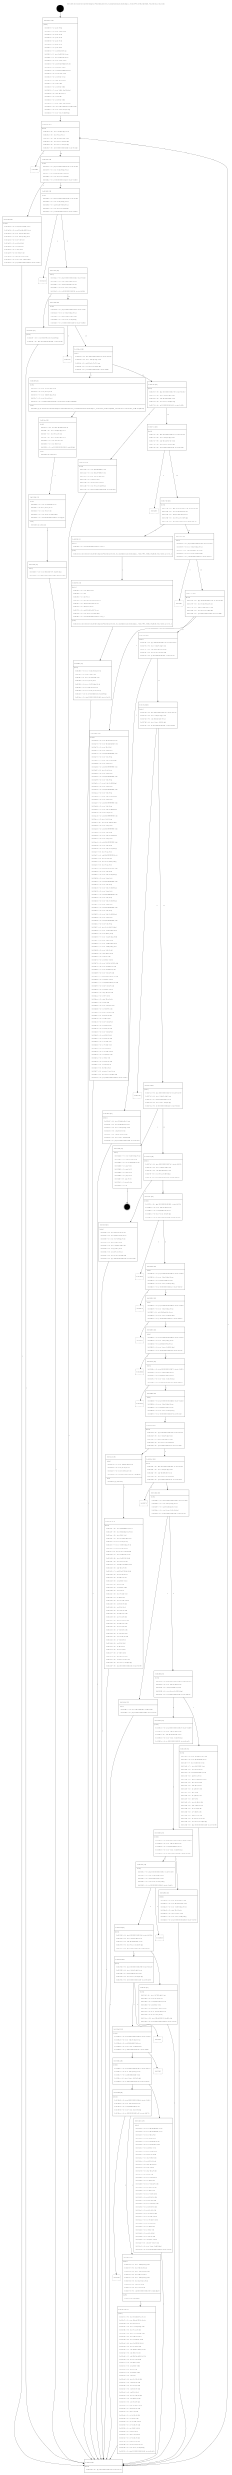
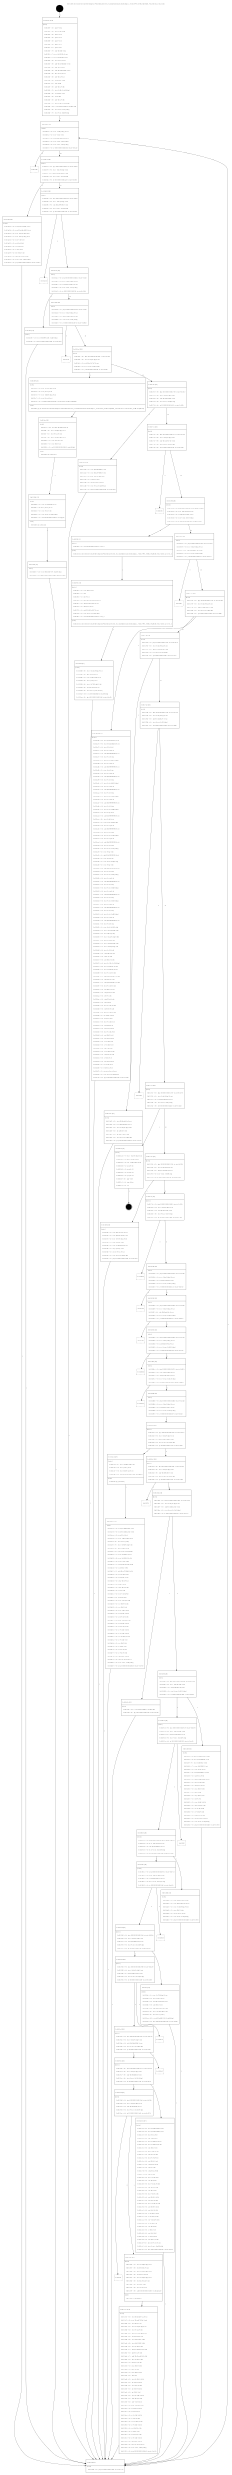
node "0x40202f": added
